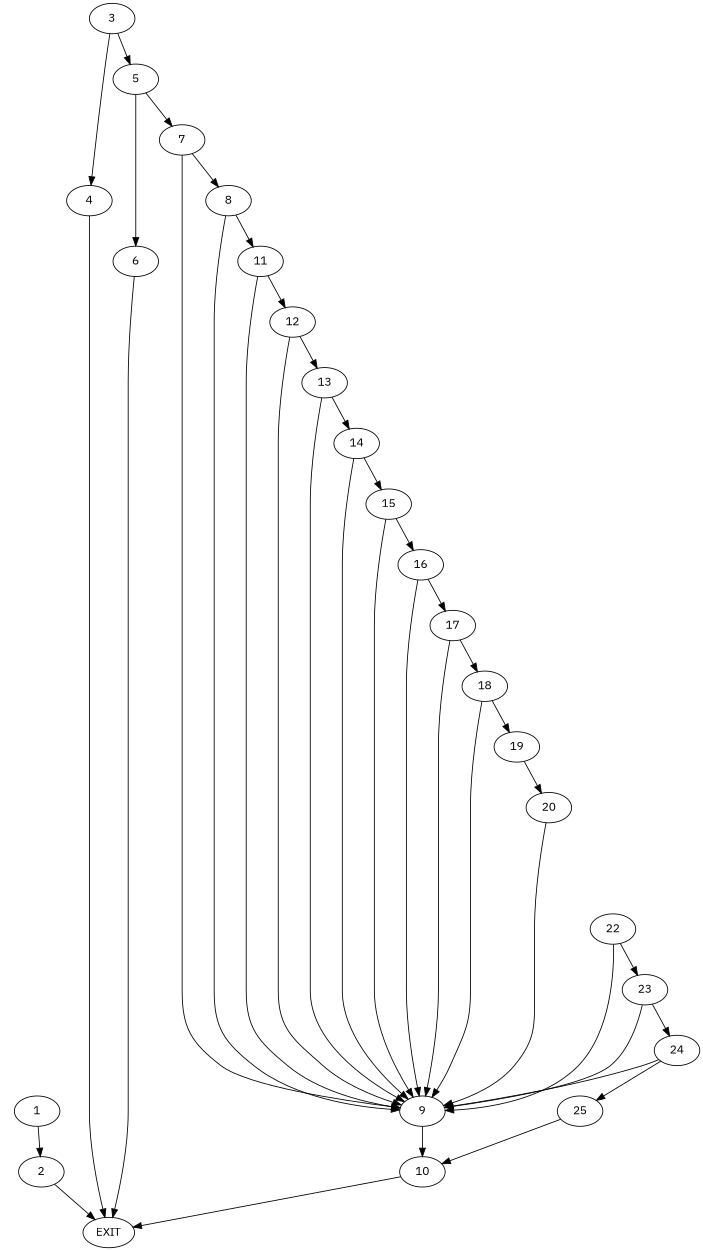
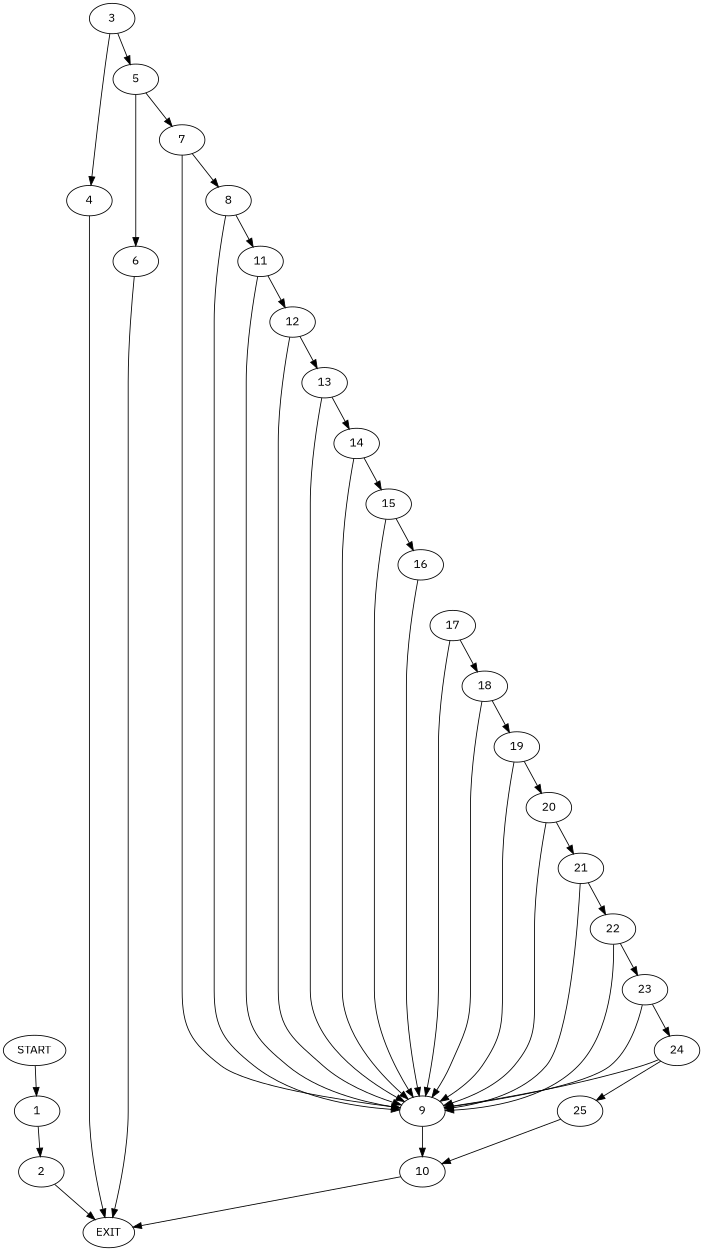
edge "16" -> "17": removed
node "21": added
edge "19" -> "9": added
node "START": added
